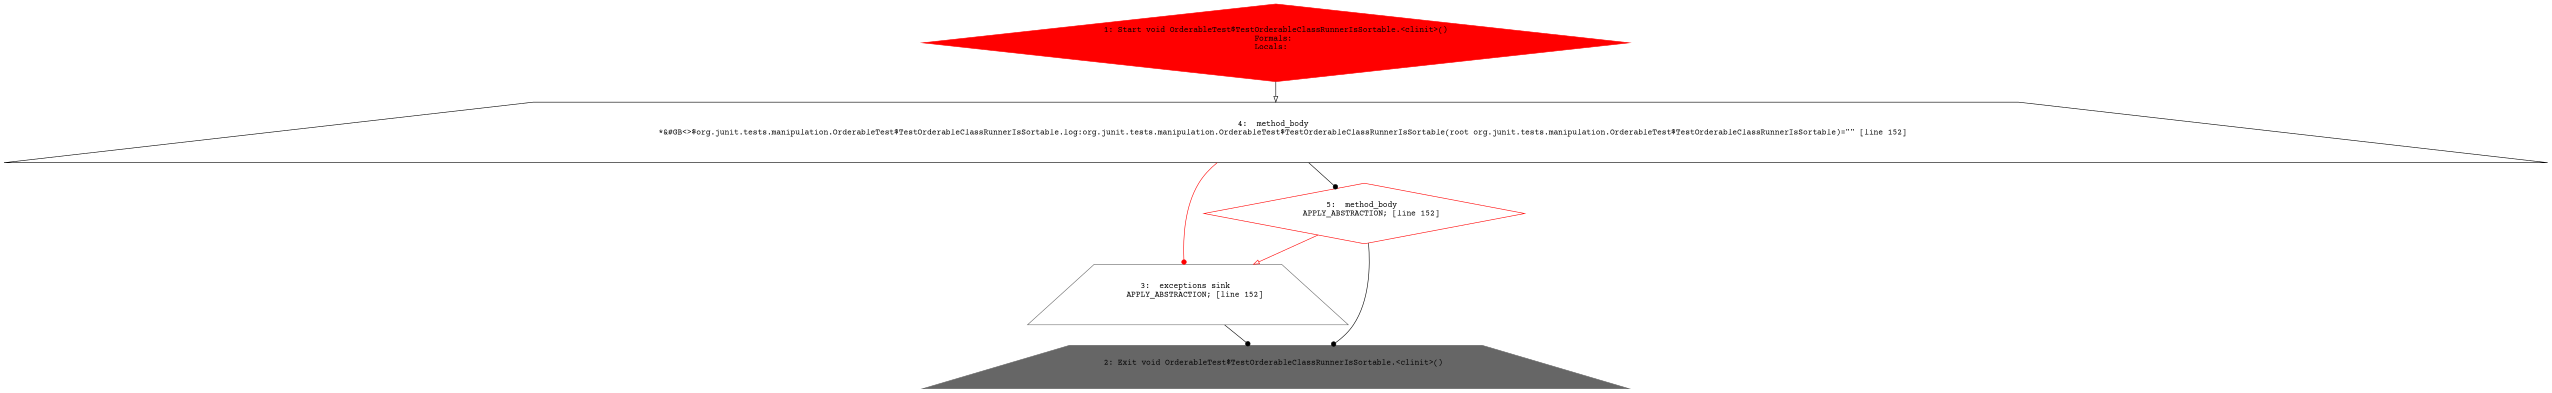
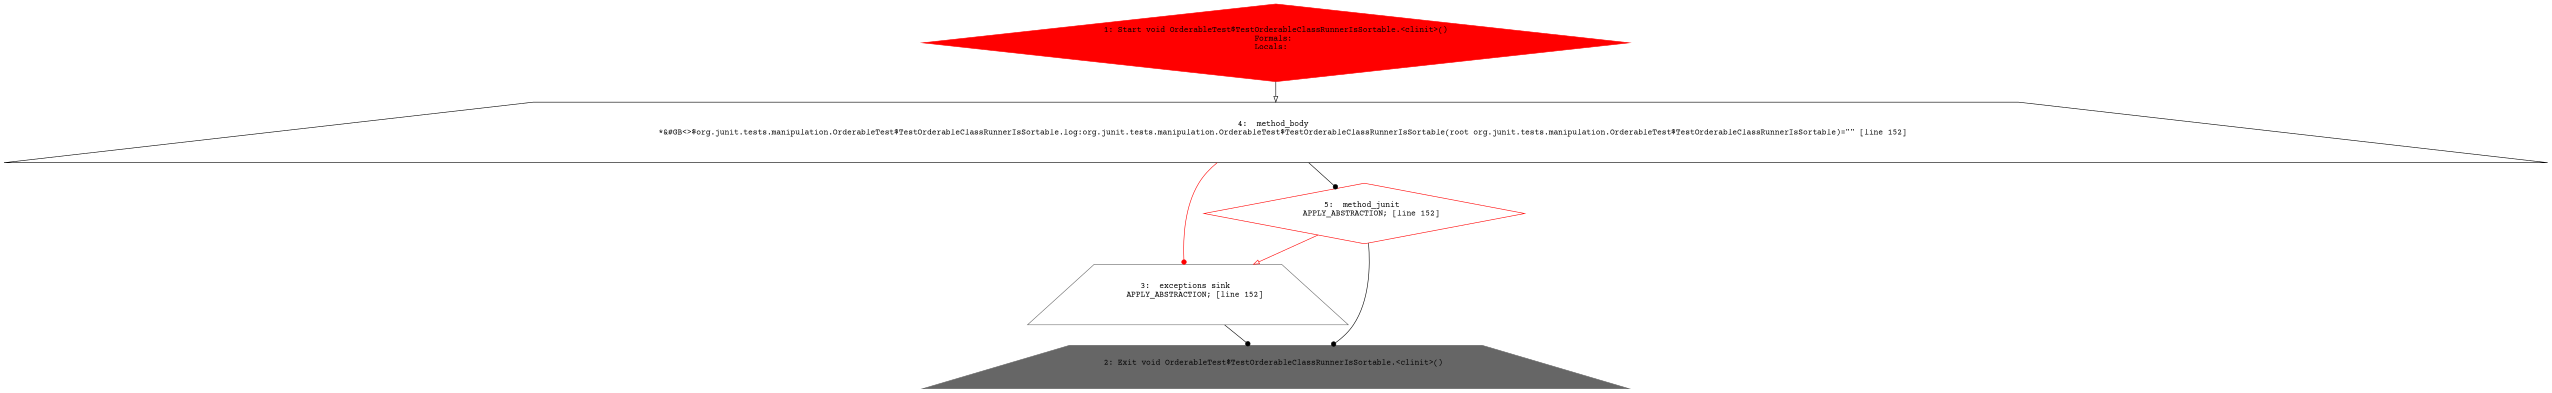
node "5:  method_body APPLY_ABSTRACTION; [line 152]": label "5:  method_body APPLY_ABSTRACTION; [line 152]" -> "5:  method_junit APPLY_ABSTRACTION; [line 152]"
